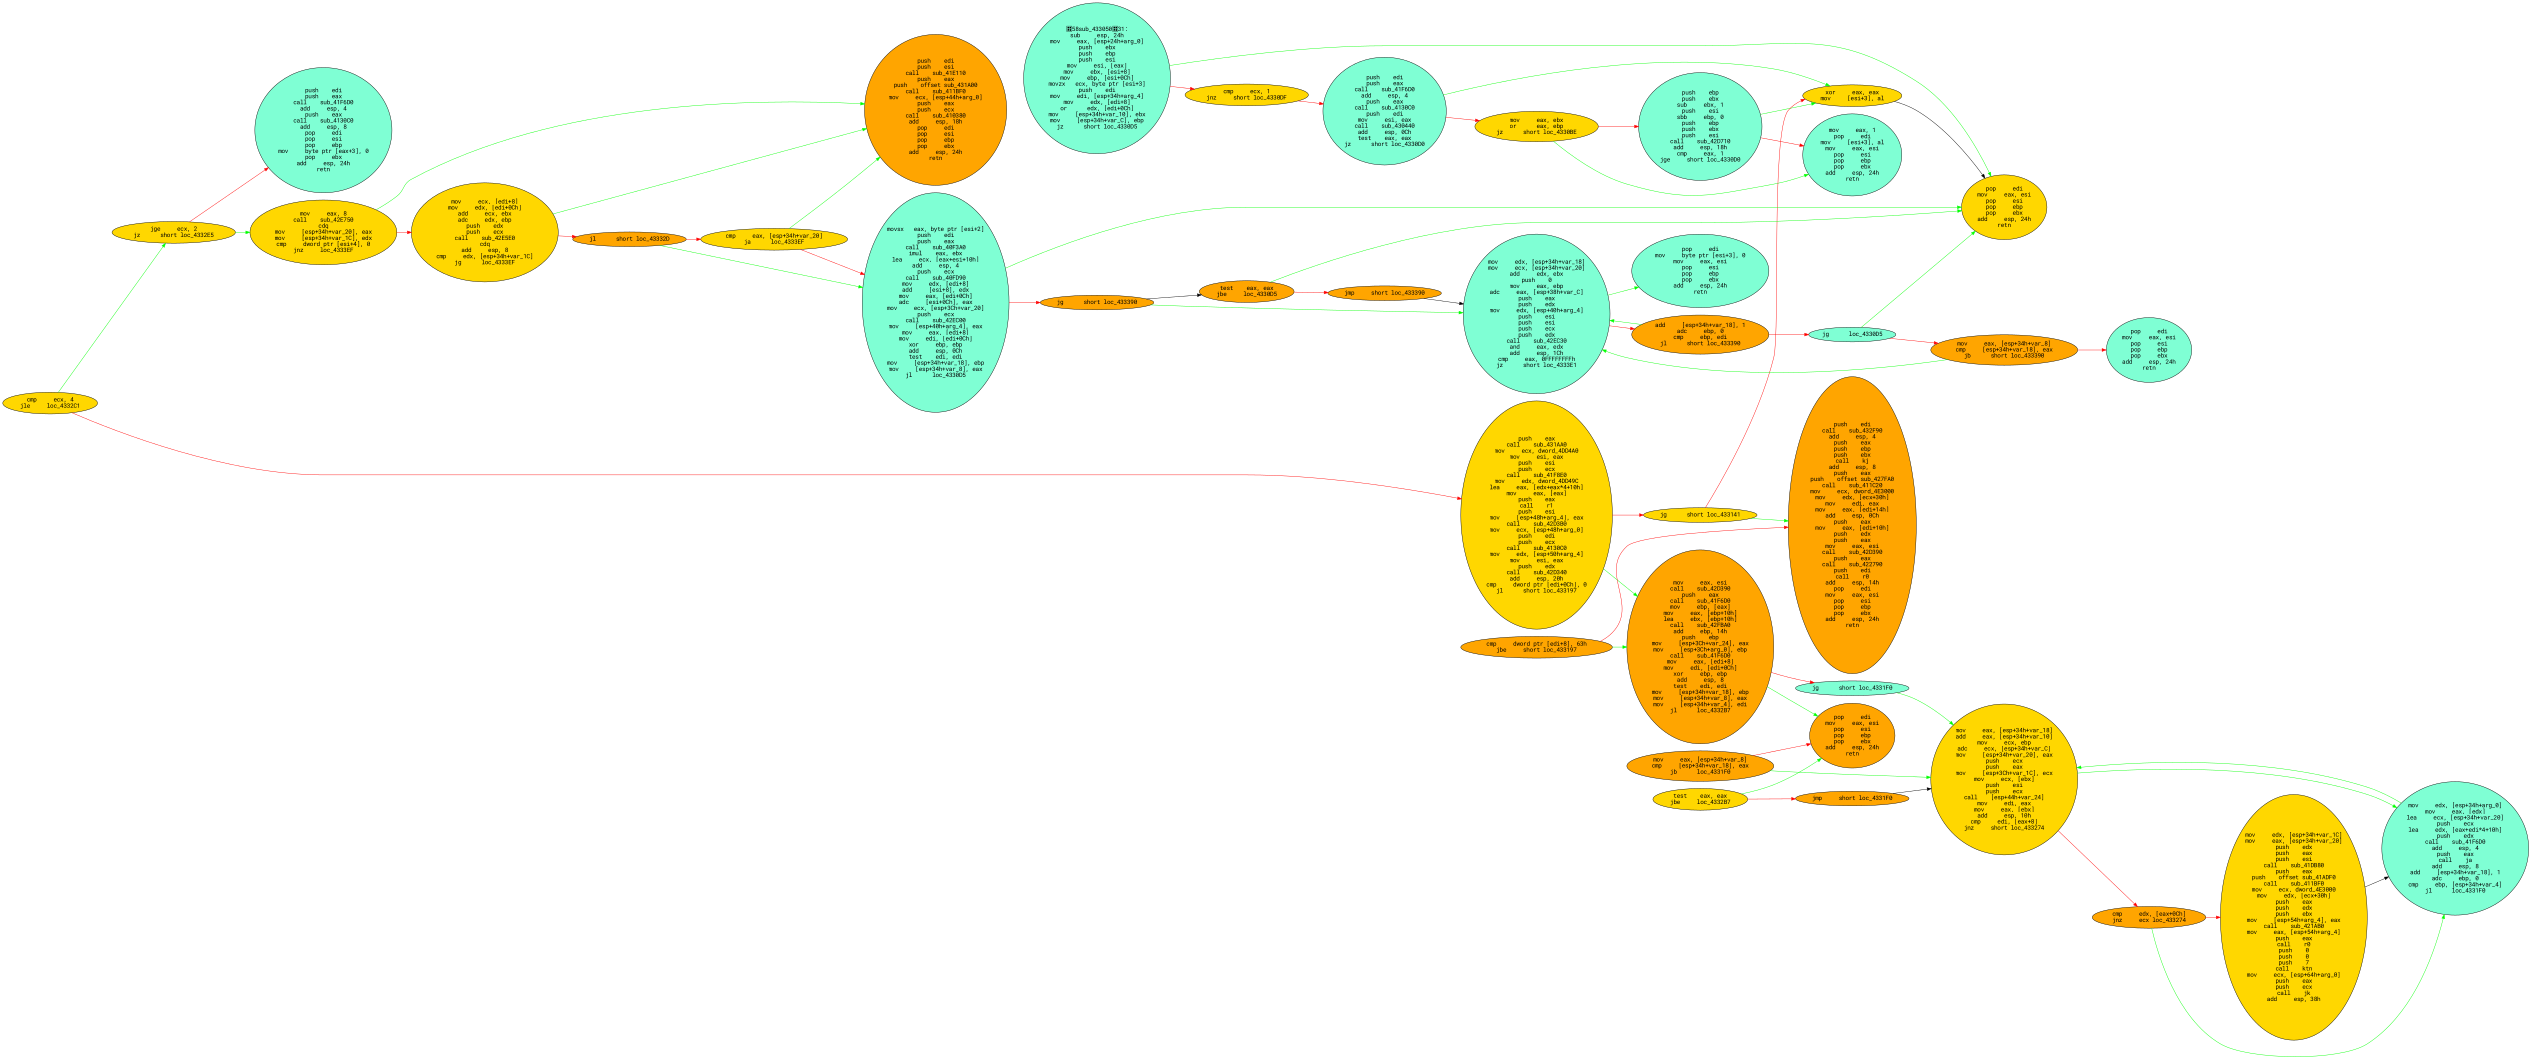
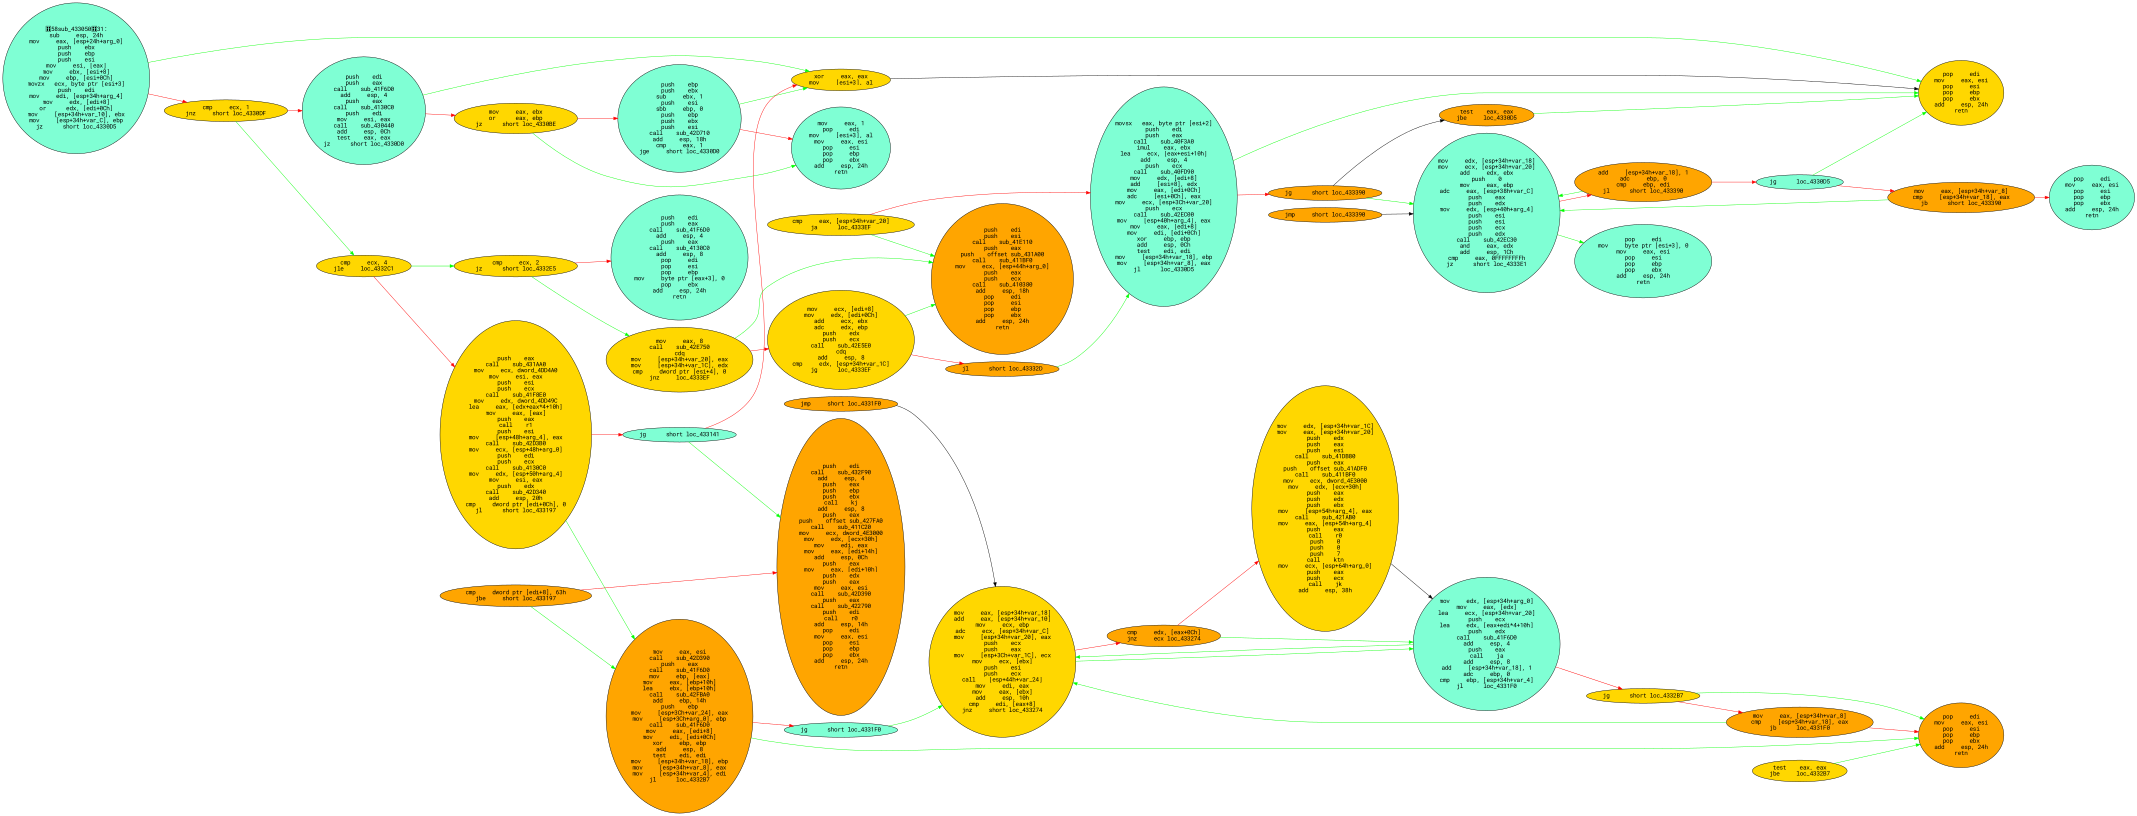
edge "cmp     ecx, 1 jnz     short loc_4330DF" -> "cmp     ecx, 4 jle     loc_4332C1": added
node "jge     ecx, 2 jz      short loc_4332E5": label "jge     ecx, 2 jz      short loc_4332E5" -> "cmp     ecx, 2 jz      short loc_4332E5"
edge "jl      short loc_43332D" -> "cmp     eax, [esp+34h+var_20] ja      loc_4333EF": removed
edge "test    eax, eax jbe     loc_4330D5" -> "jmp     short loc_433390": removed
node "jg      short loc_433141": fillcolor gold -> aquamarine
node "jg      short loc_4332B7": added
edge "test    eax, eax jbe     loc_4332B7" -> "jmp     short loc_4331F0": removed
